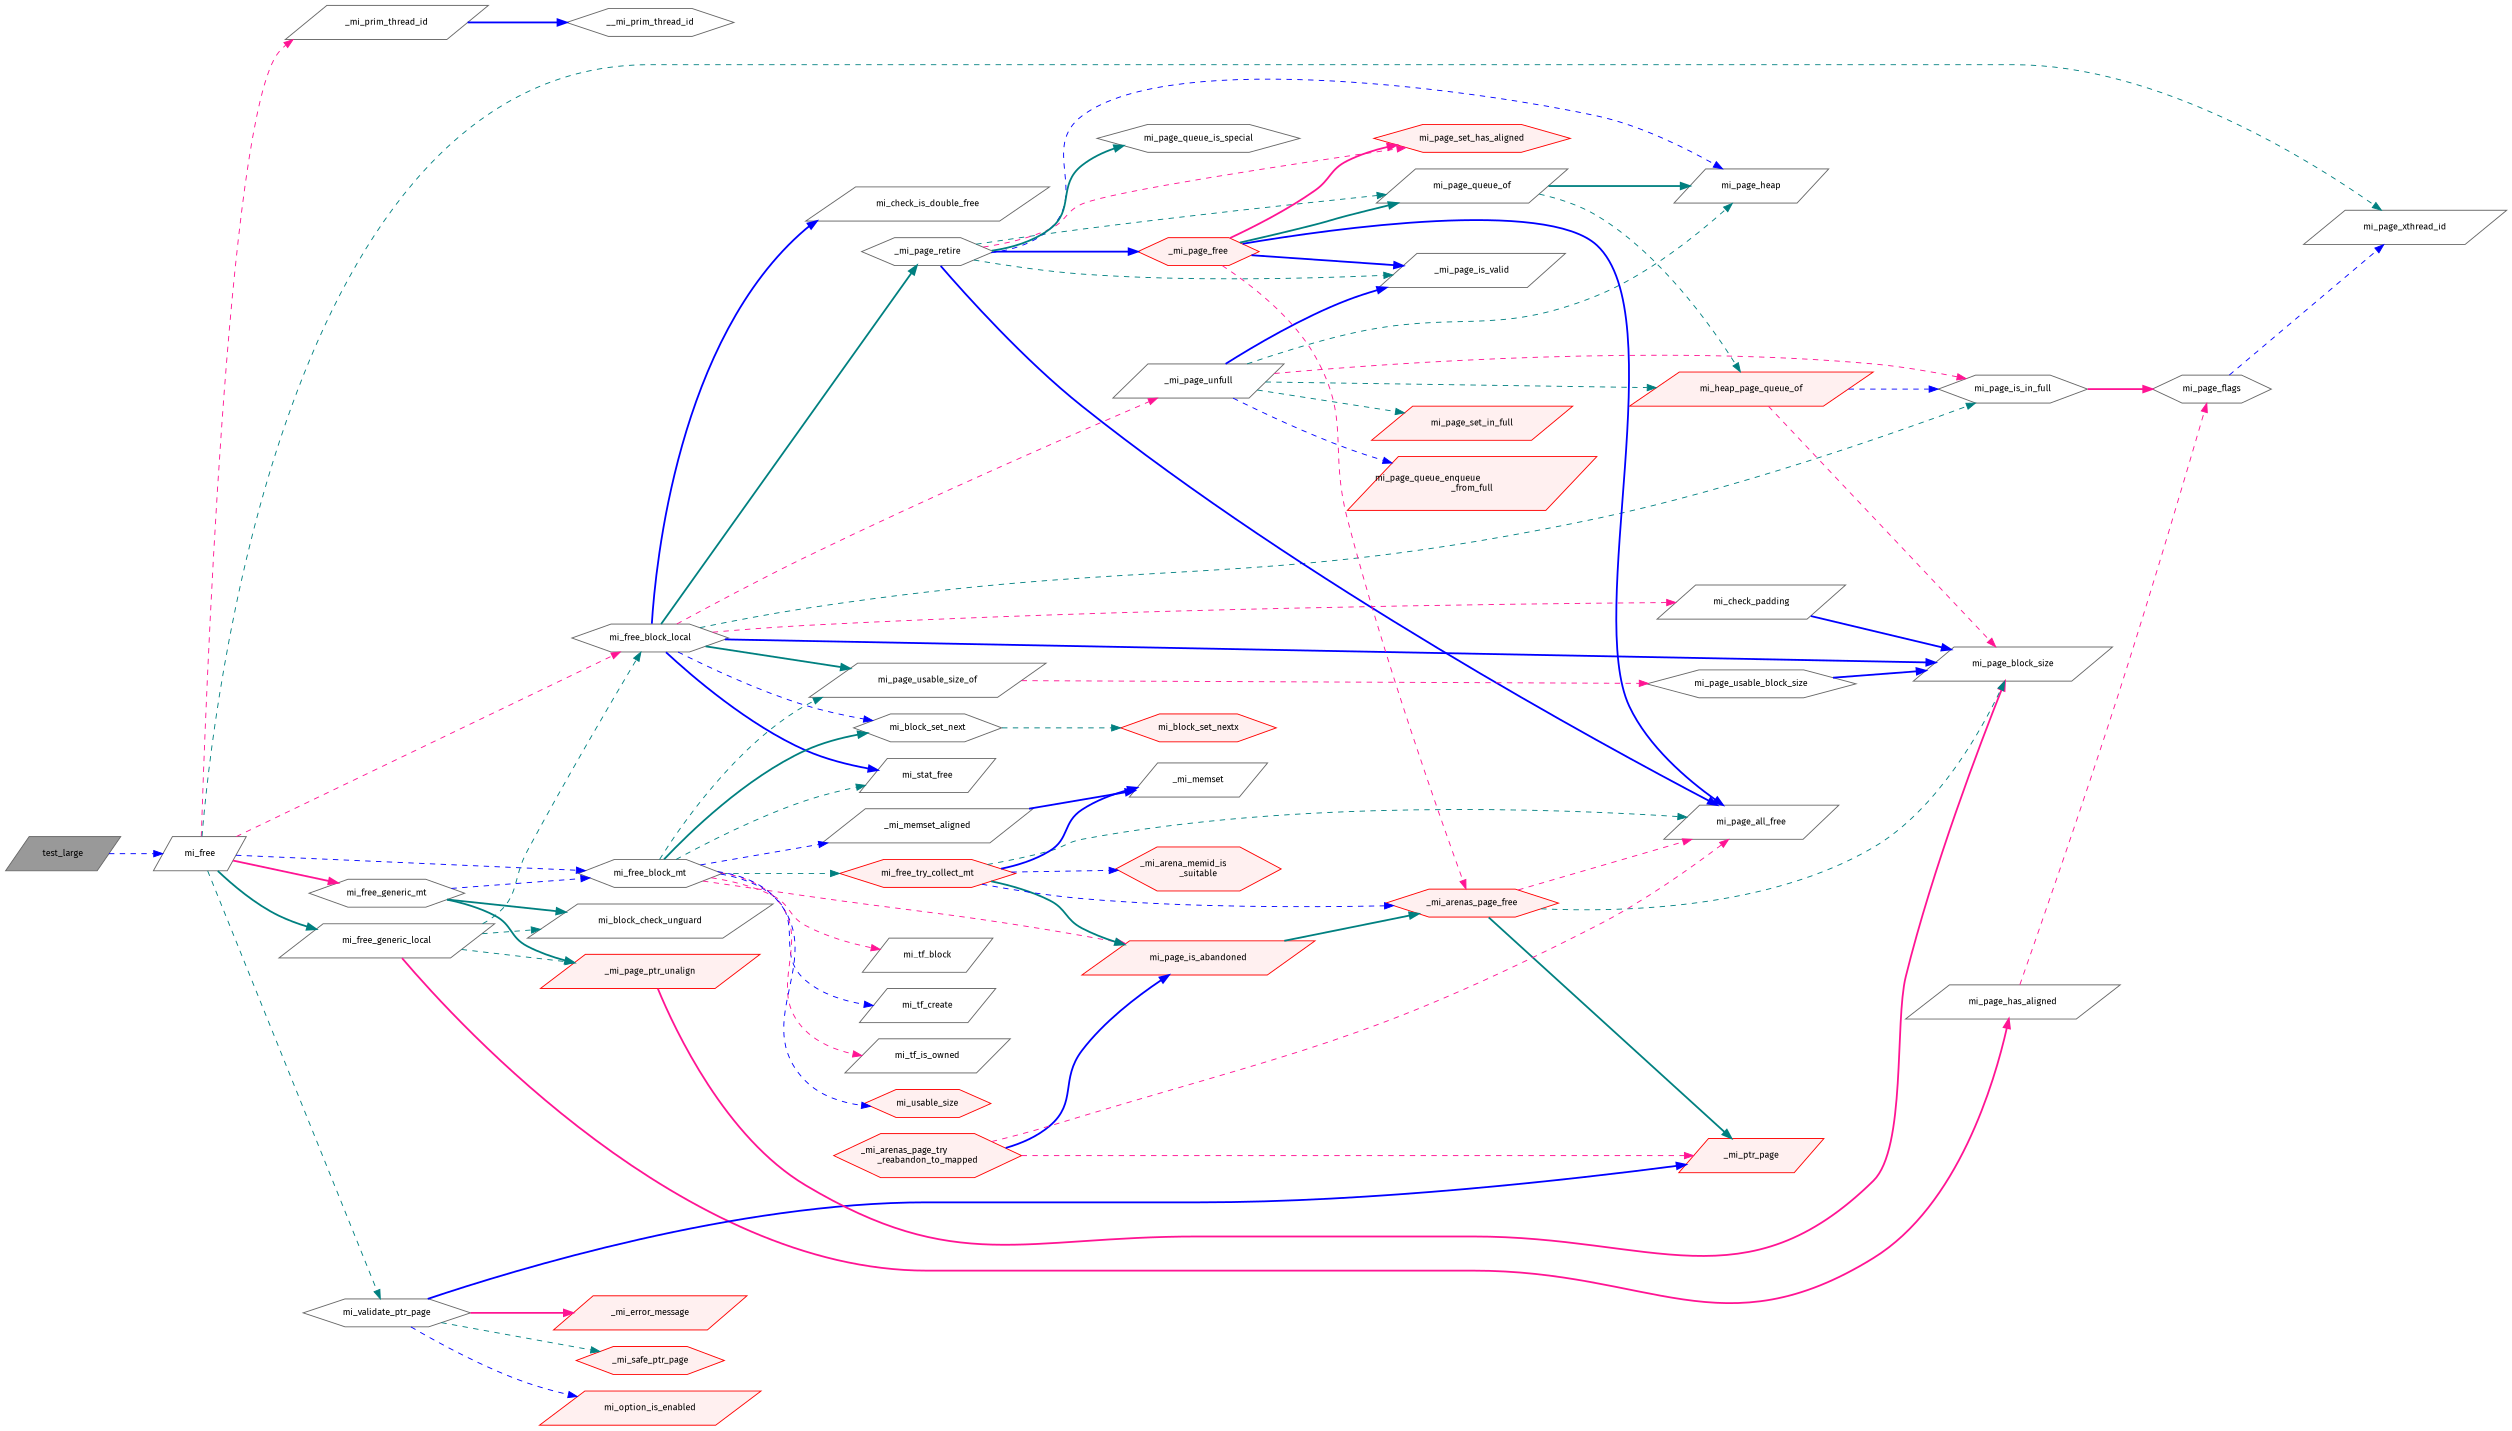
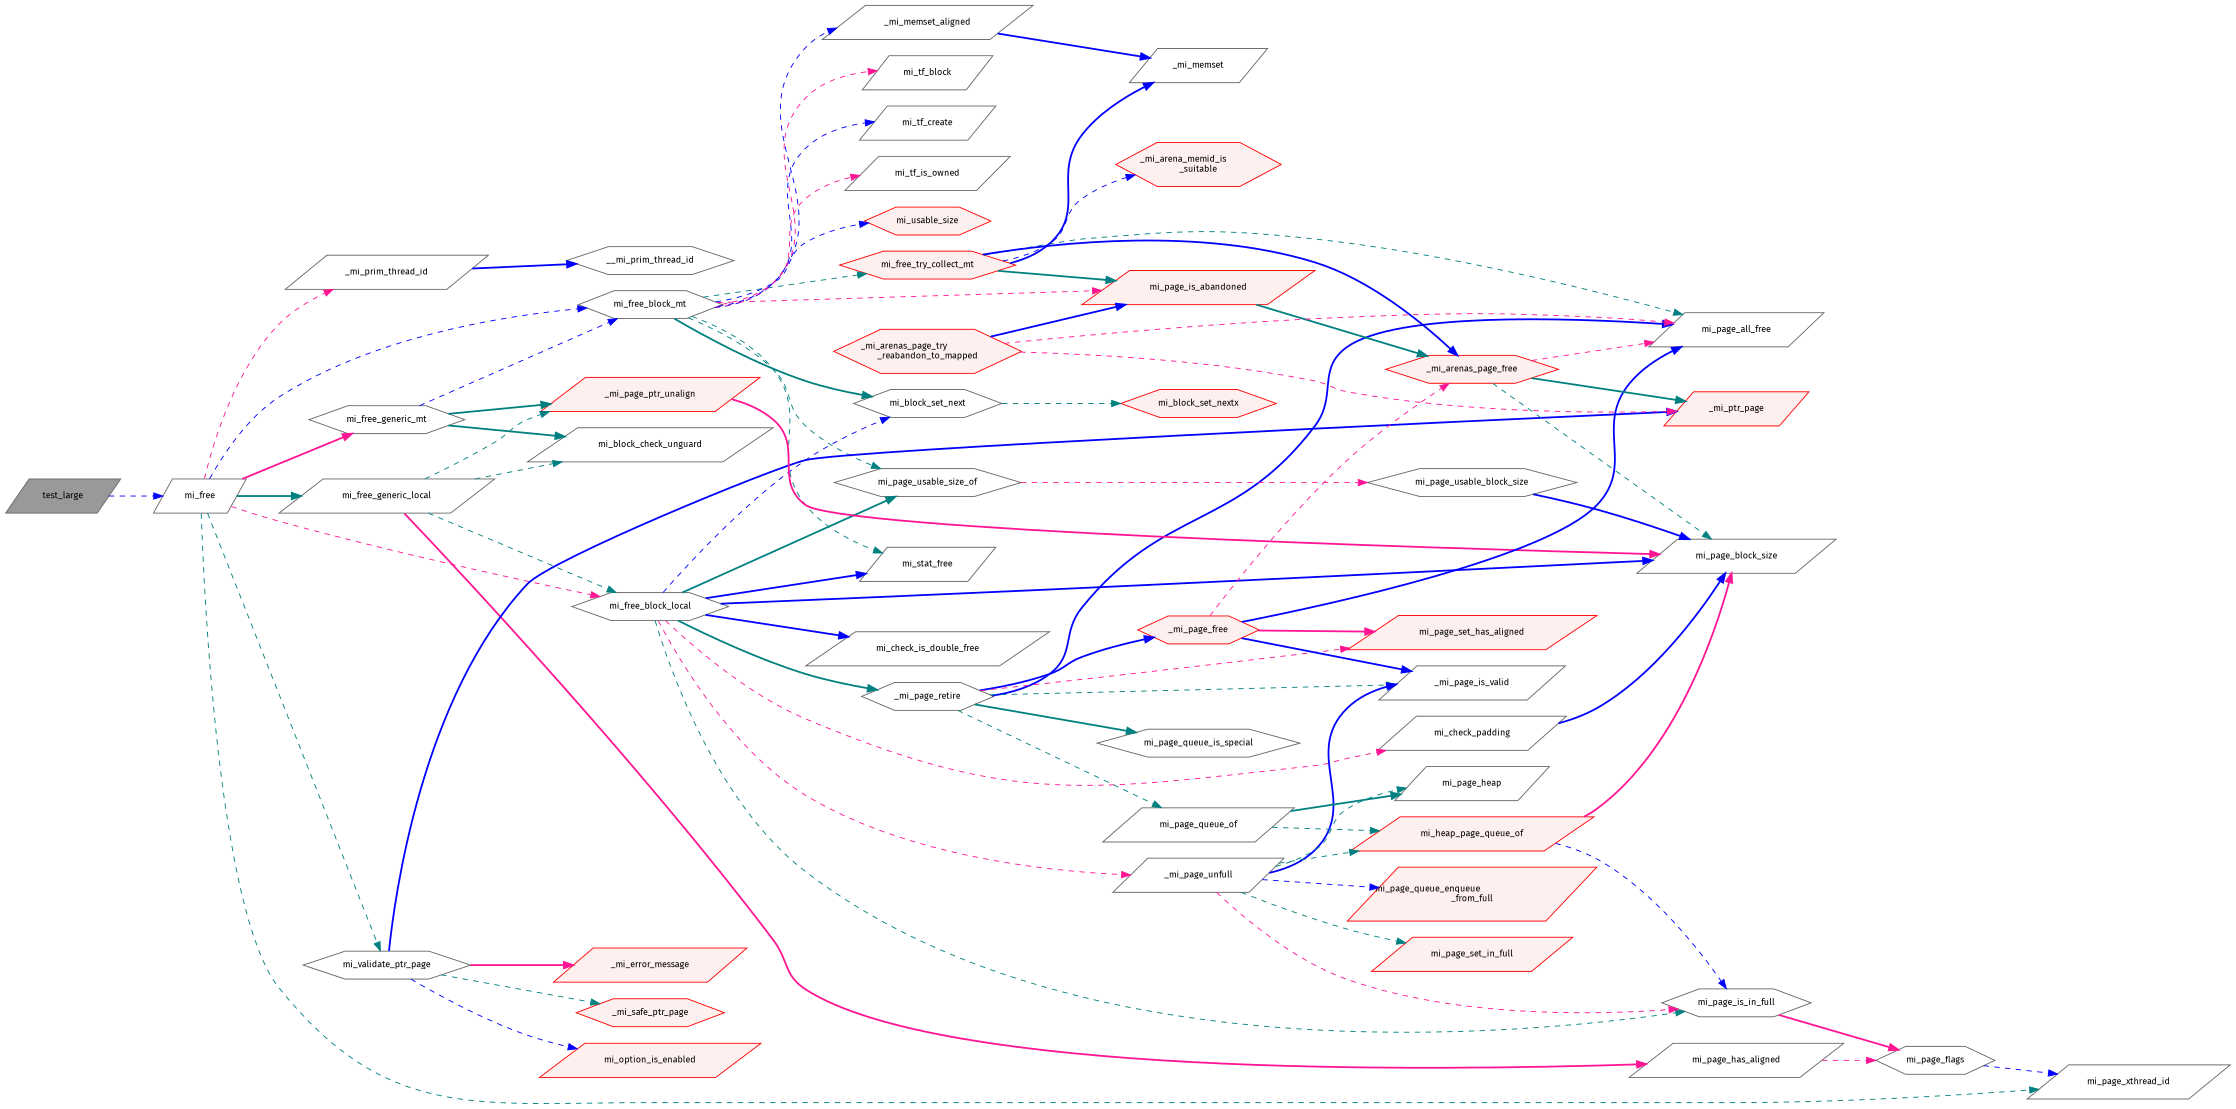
edge "_mi_page_retire" -> "mi_page_heap": removed
node "mi_page_set_has_aligned": shape hexagon -> parallelogram
edge "_mi_page_free" -> "mi_page_queue_of": removed
edge "mi_heap_page_queue_of" -> "mi_page_block_size": style dashed -> bold
node "mi_page_usable_size_of": shape parallelogram -> hexagon
edge "mi_free_try_collect_mt" -> "_mi_arenas_page_free": style dashed -> bold
